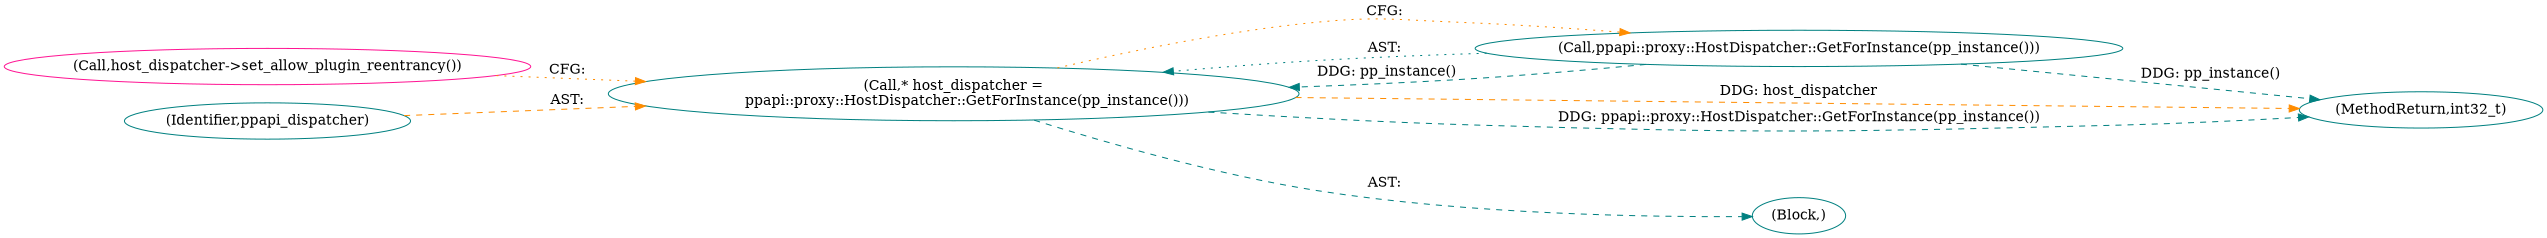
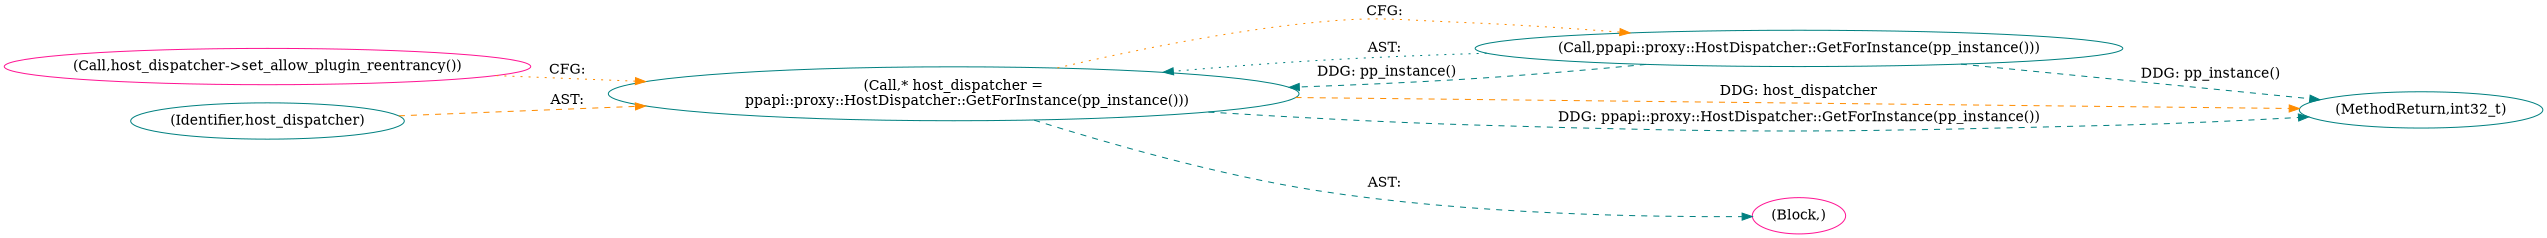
node "(Identifier,ppapi_dispatcher)": label "(Identifier,ppapi_dispatcher)" -> "(Identifier,host_dispatcher)"
node "(Block,)": color teal -> deeppink
